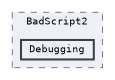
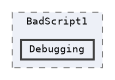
cluster "BadScript2": label "BadScript2" -> "BadScript1"
